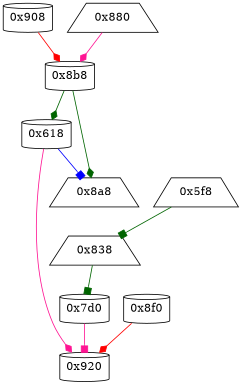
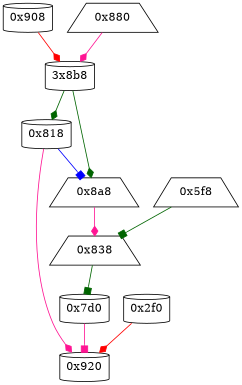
node "0x8b8": label "0x8b8" -> "3x8b8"
node "0x618": label "0x618" -> "0x818"
edge "0x8a8" -> "0x838": added
node "0x8f0": label "0x8f0" -> "0x2f0"
